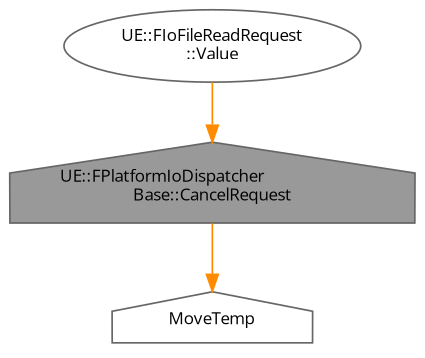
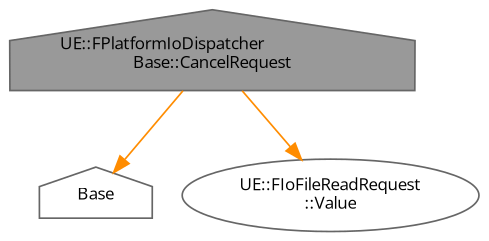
edge "UE::FIoFileReadRequest ::Value" -> "UE::FPlatformIoDispatcher Base::CancelRequest": reversed
node "MoveTemp": label "MoveTemp" -> "Base"
